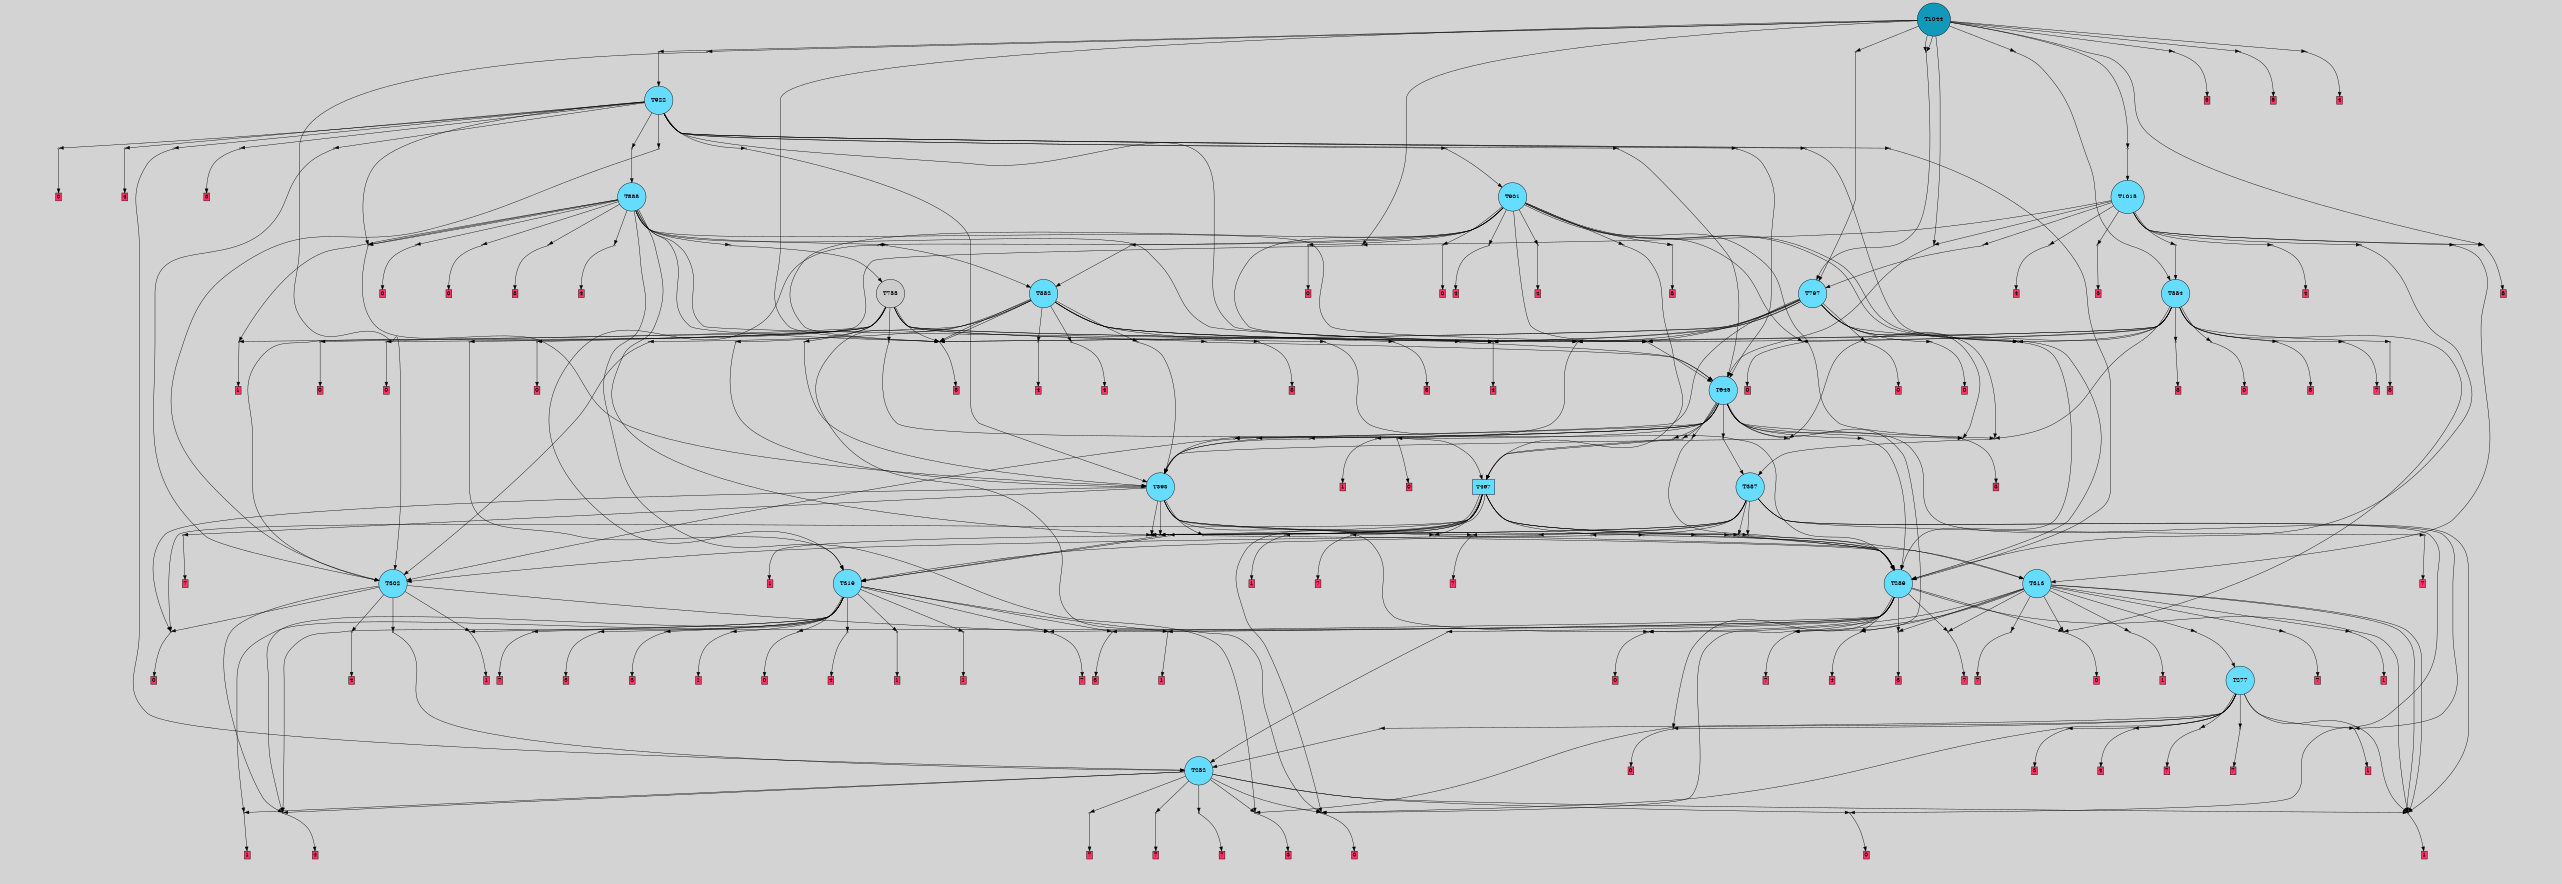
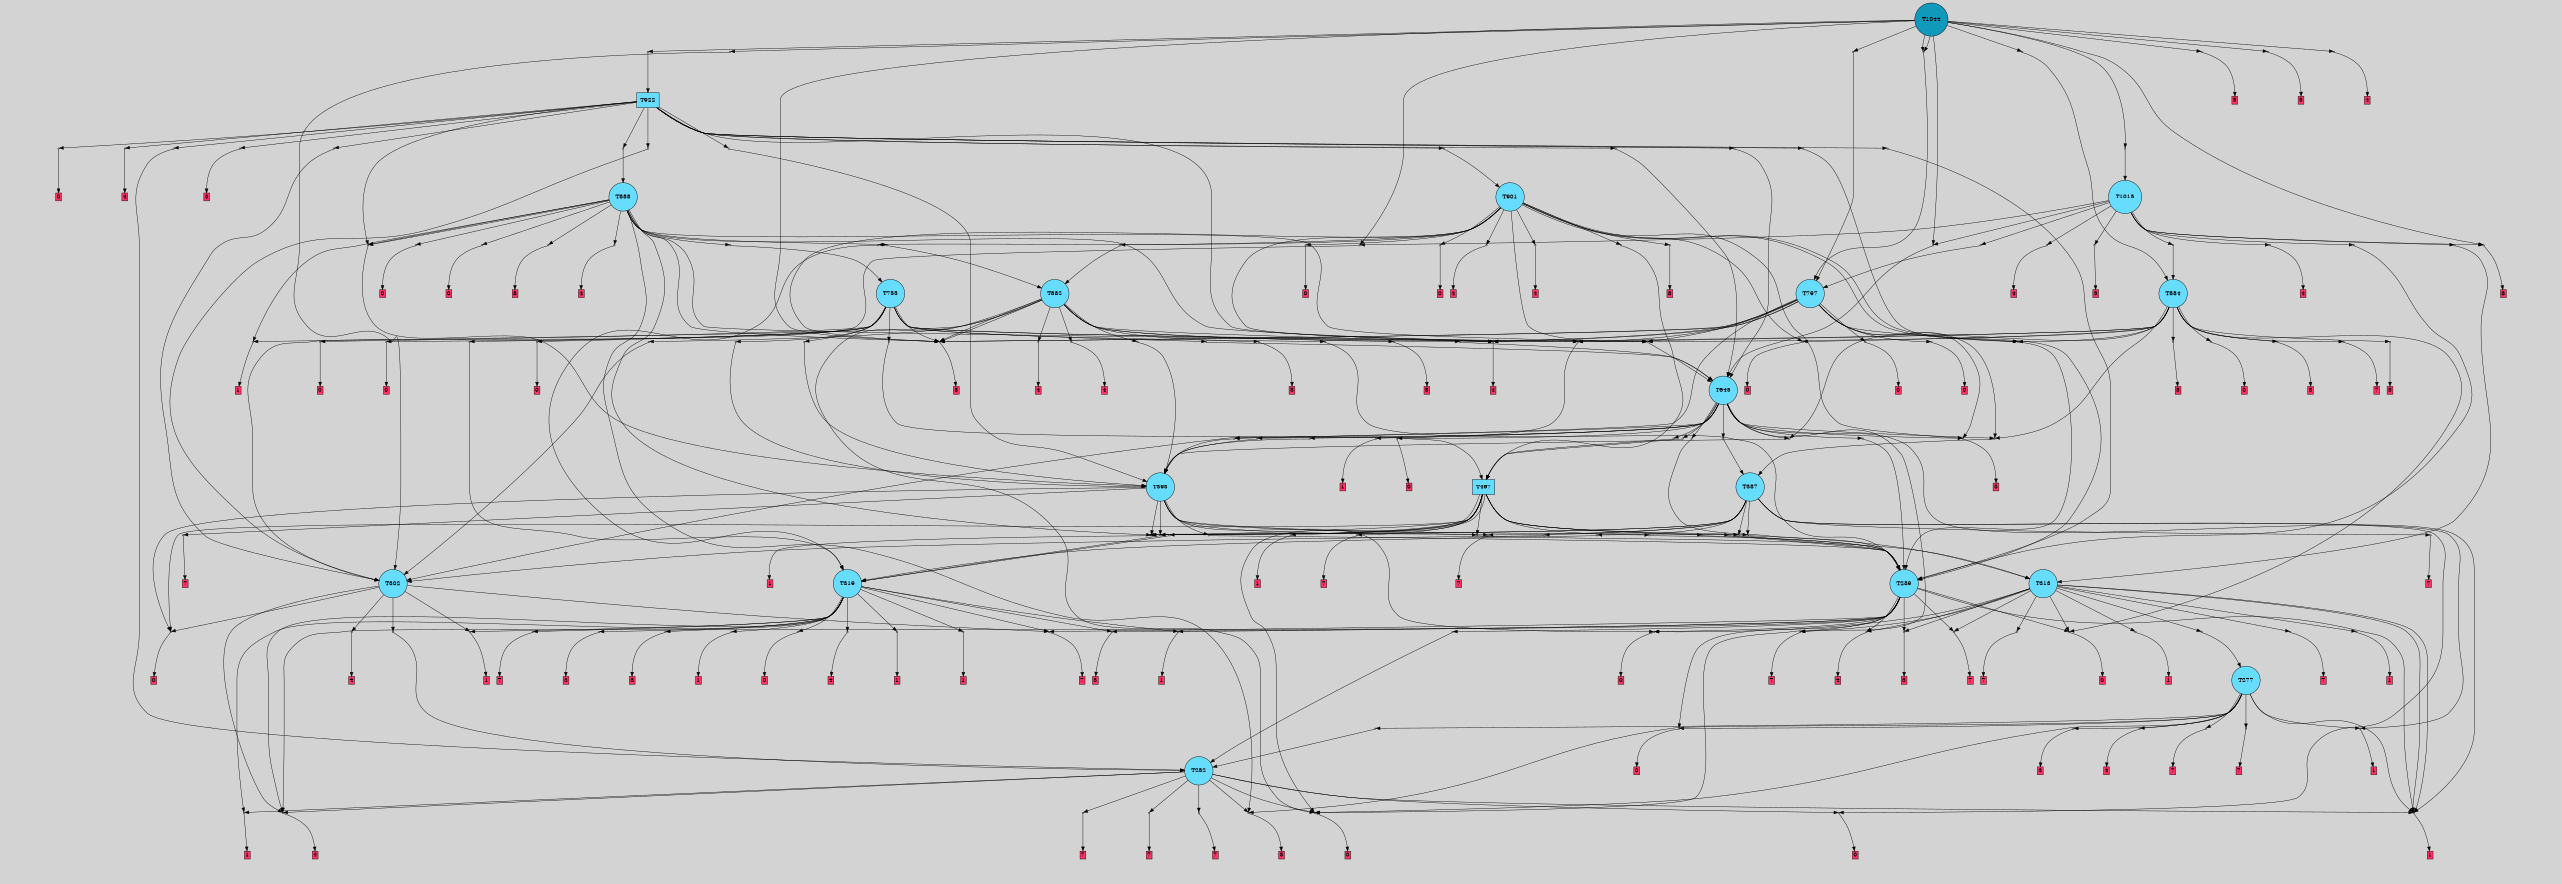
node "T922": shape circle -> box
node "T755": fillcolor #cccccc -> #66ddff
